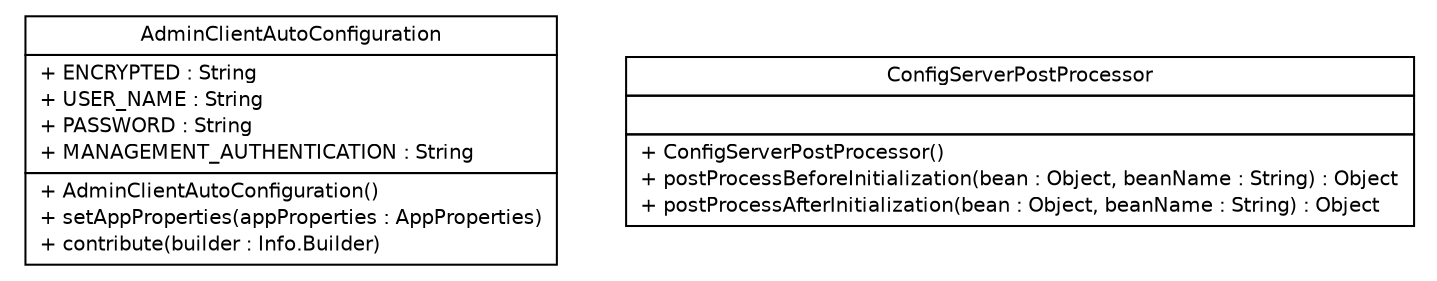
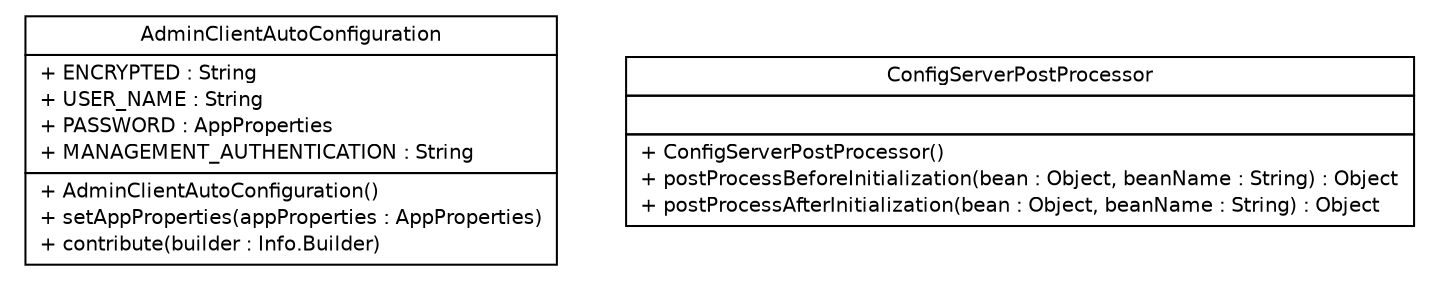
node "AdminClientAutoConfiguration": text "+ PASSWORD : String" -> "+ PASSWORD : AppProperties"
